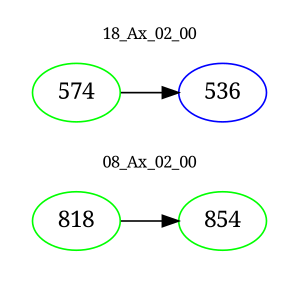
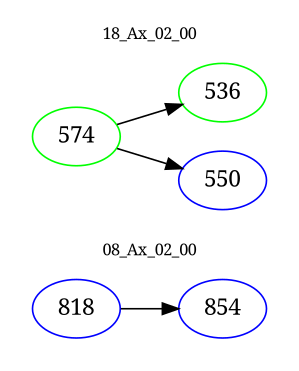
node "536": color blue -> green
node "550": added
node "818": color green -> blue
node "854": color green -> blue
